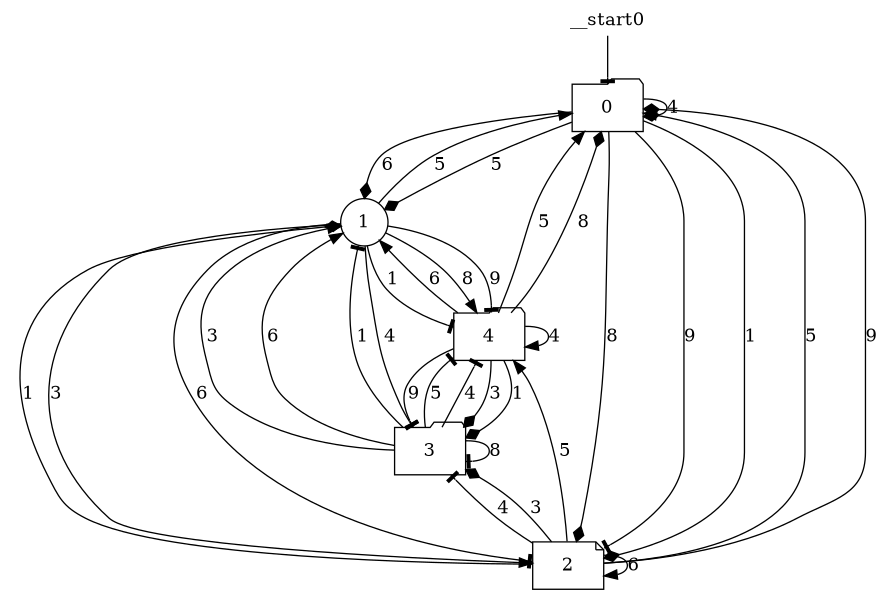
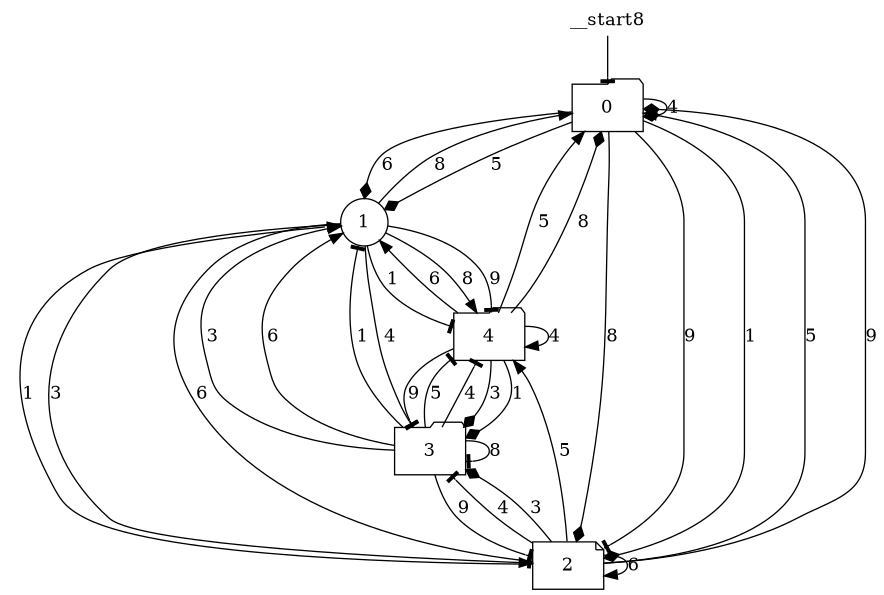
node "__start0": label "__start0" -> "__start8"
edge "1" -> "0": label "5" -> "8"
edge "2" -> "1": arrowhead diamond -> normal
edge "3" -> "2": added, label "9"
